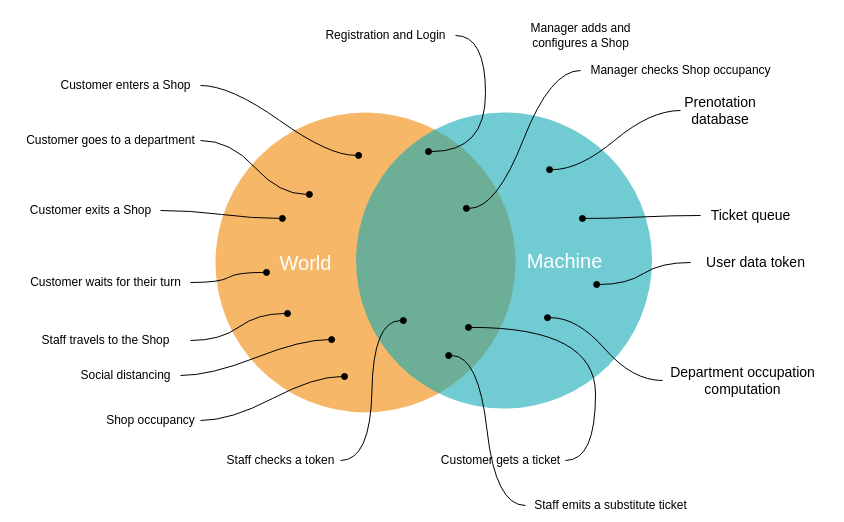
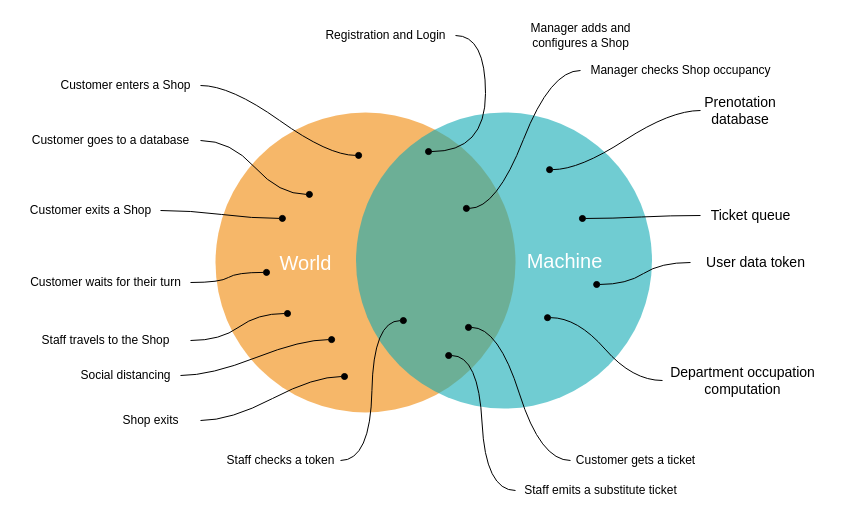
node "Prenotation database": moved (721, 111) -> (741, 111)
node "Customer goes to a department": label "Customer goes to a department" -> "Customer goes to a database"
node "Shop occupancy": label "Shop occupancy" -> "Shop exits"
node "Customer gets a ticket": moved (501, 461) -> (636, 461)
node "Staff emits a substitute ticket": moved (611, 506) -> (601, 491)
